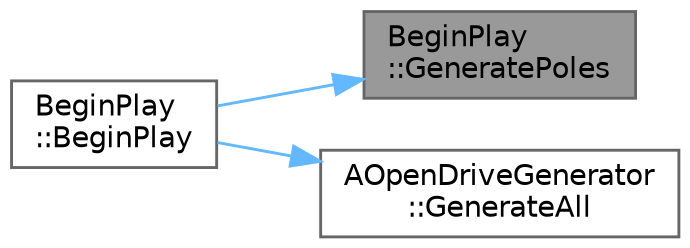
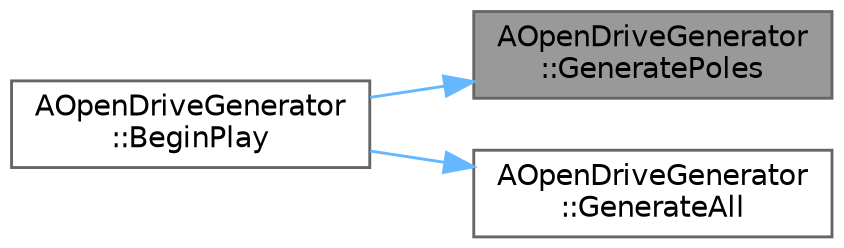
node "BeginPlay ::GeneratePoles": label "BeginPlay ::GeneratePoles" -> "AOpenDriveGenerator ::GeneratePoles"
node "BeginPlay ::BeginPlay": label "BeginPlay ::BeginPlay" -> "AOpenDriveGenerator ::BeginPlay"
